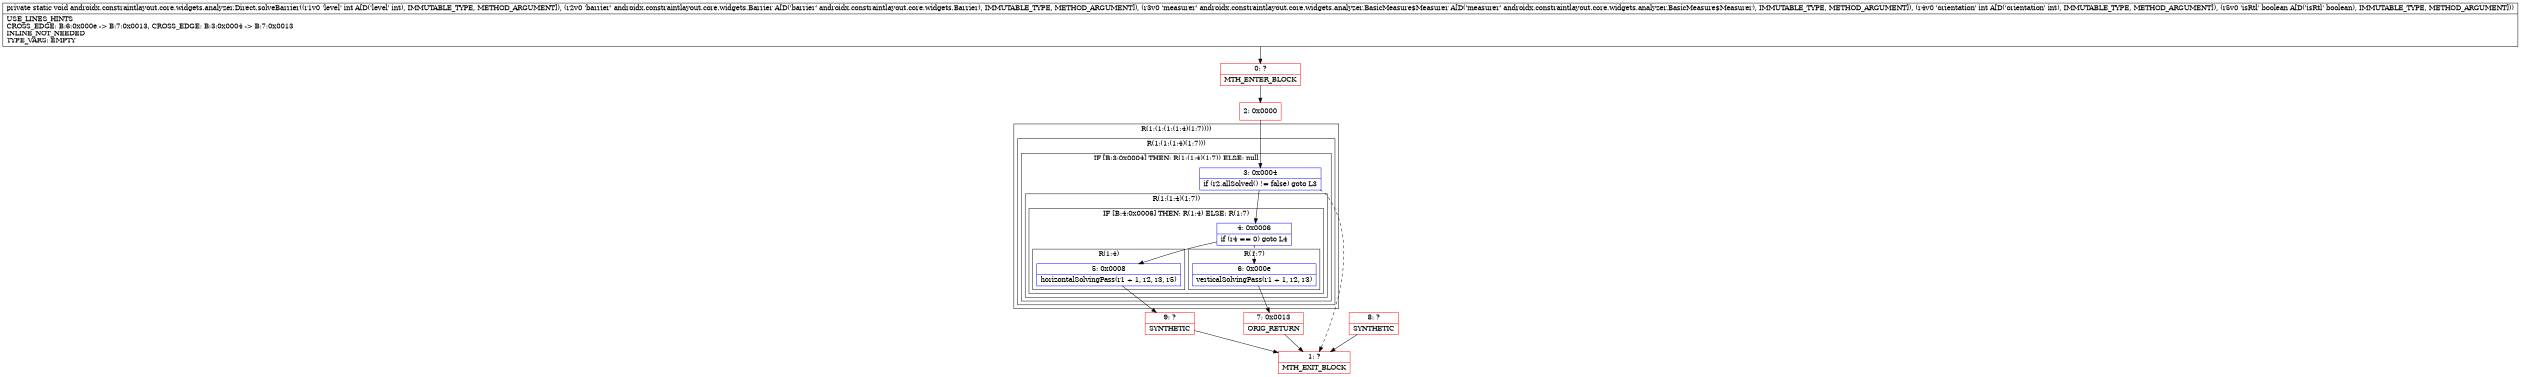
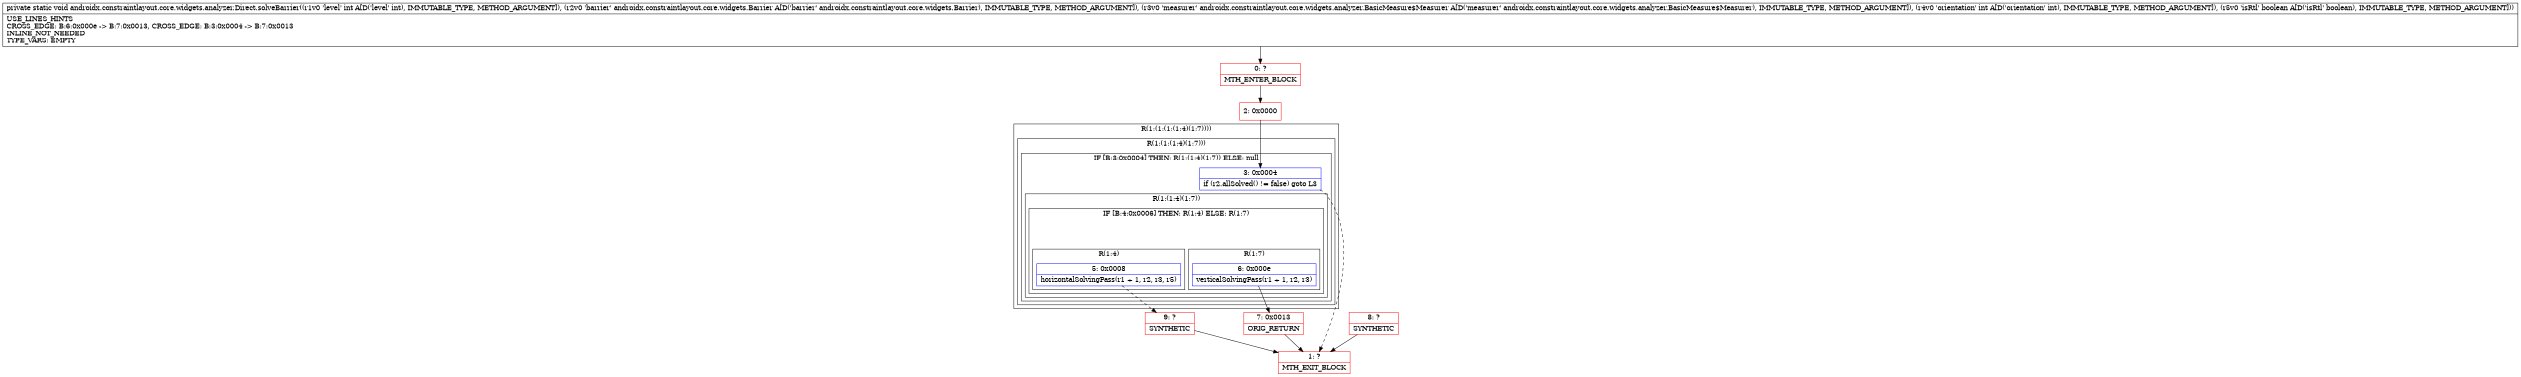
node "4: 0x0006": removed
edge "5: 0x0008" -> "9: ?": style solid -> dashed
